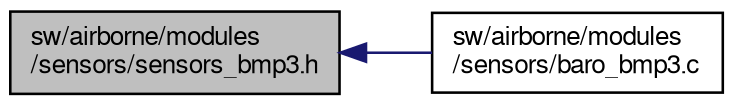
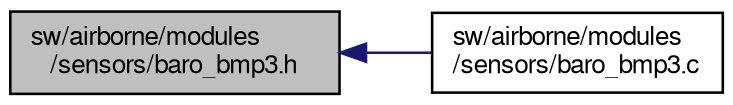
node "sw/airborne/modules /sensors/sensors_bmp3.h": label "sw/airborne/modules /sensors/sensors_bmp3.h" -> "sw/airborne/modules /sensors/baro_bmp3.h"
